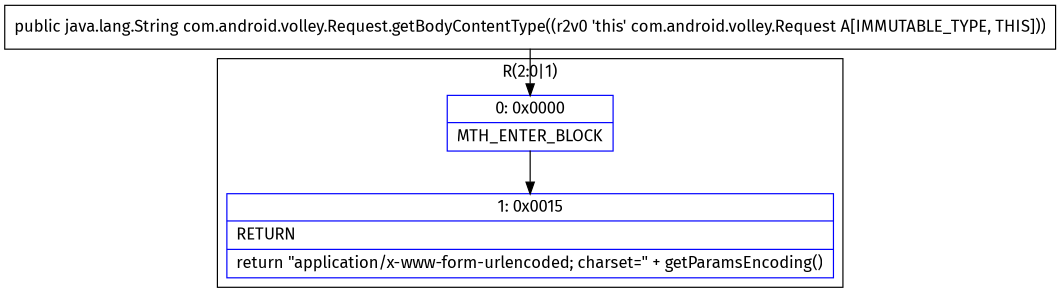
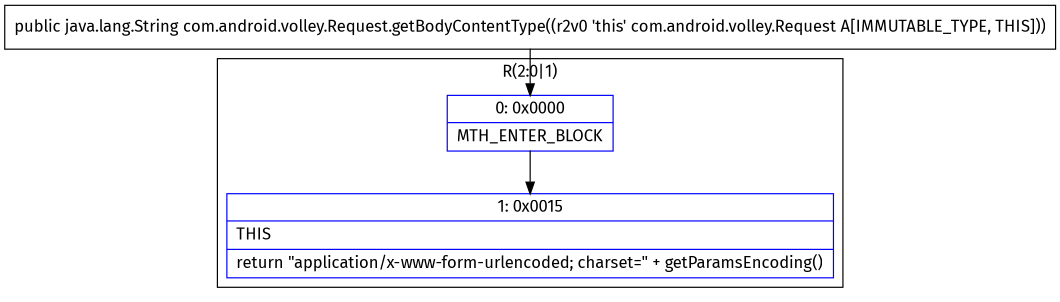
node "1: 0x0015": text "RETURN" -> "THIS"
